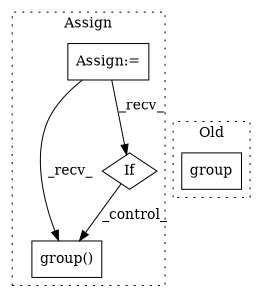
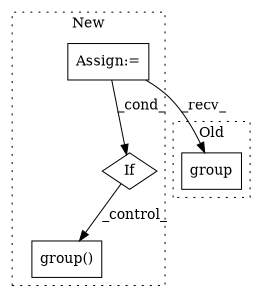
cluster "Assign": label "Assign" -> "New"
edge "Assign:=" -> "If": label "_recv_" -> "_cond_"
edge "Assign:=" -> "group()": now "Assign:=" -> "group"
